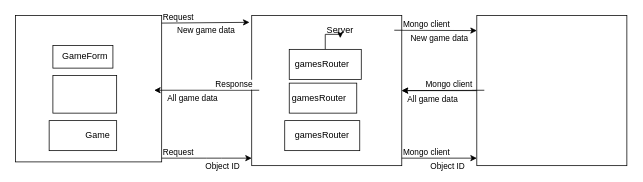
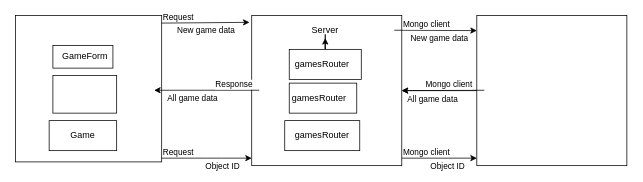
node "Server": moved (340, 30) -> (325, 30)
node "Game": moved (98, 135) -> (83, 135)
